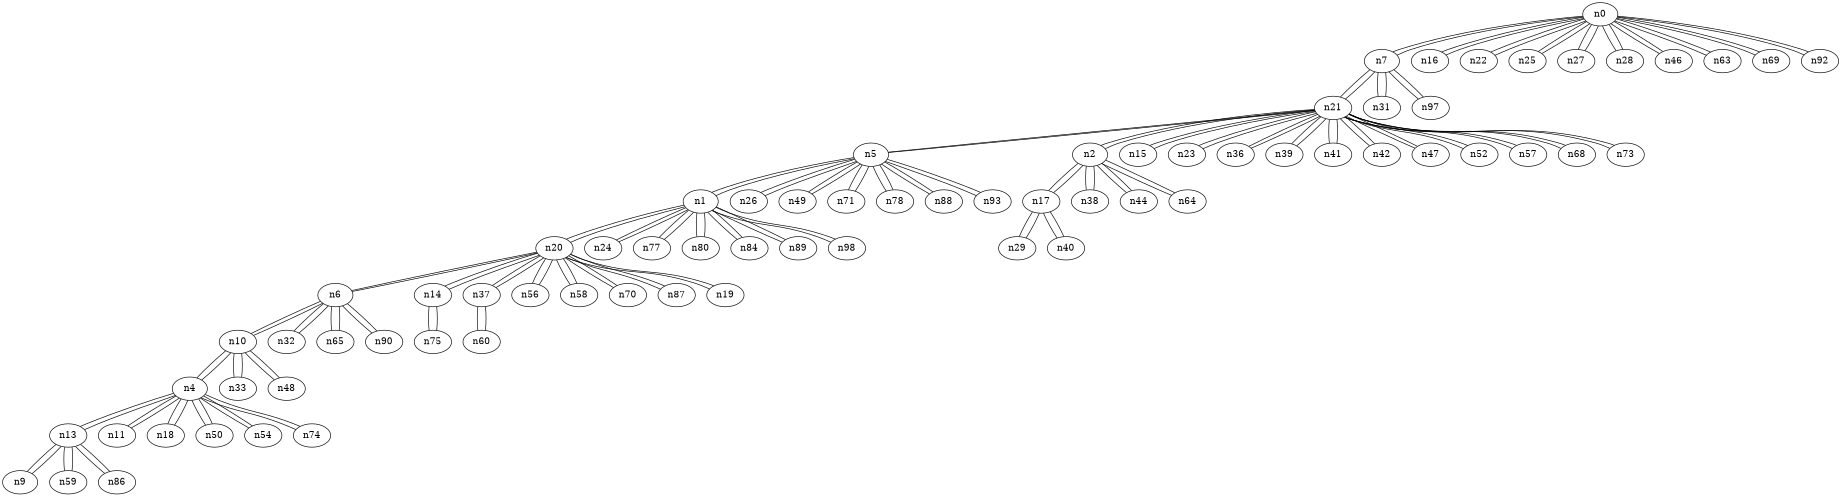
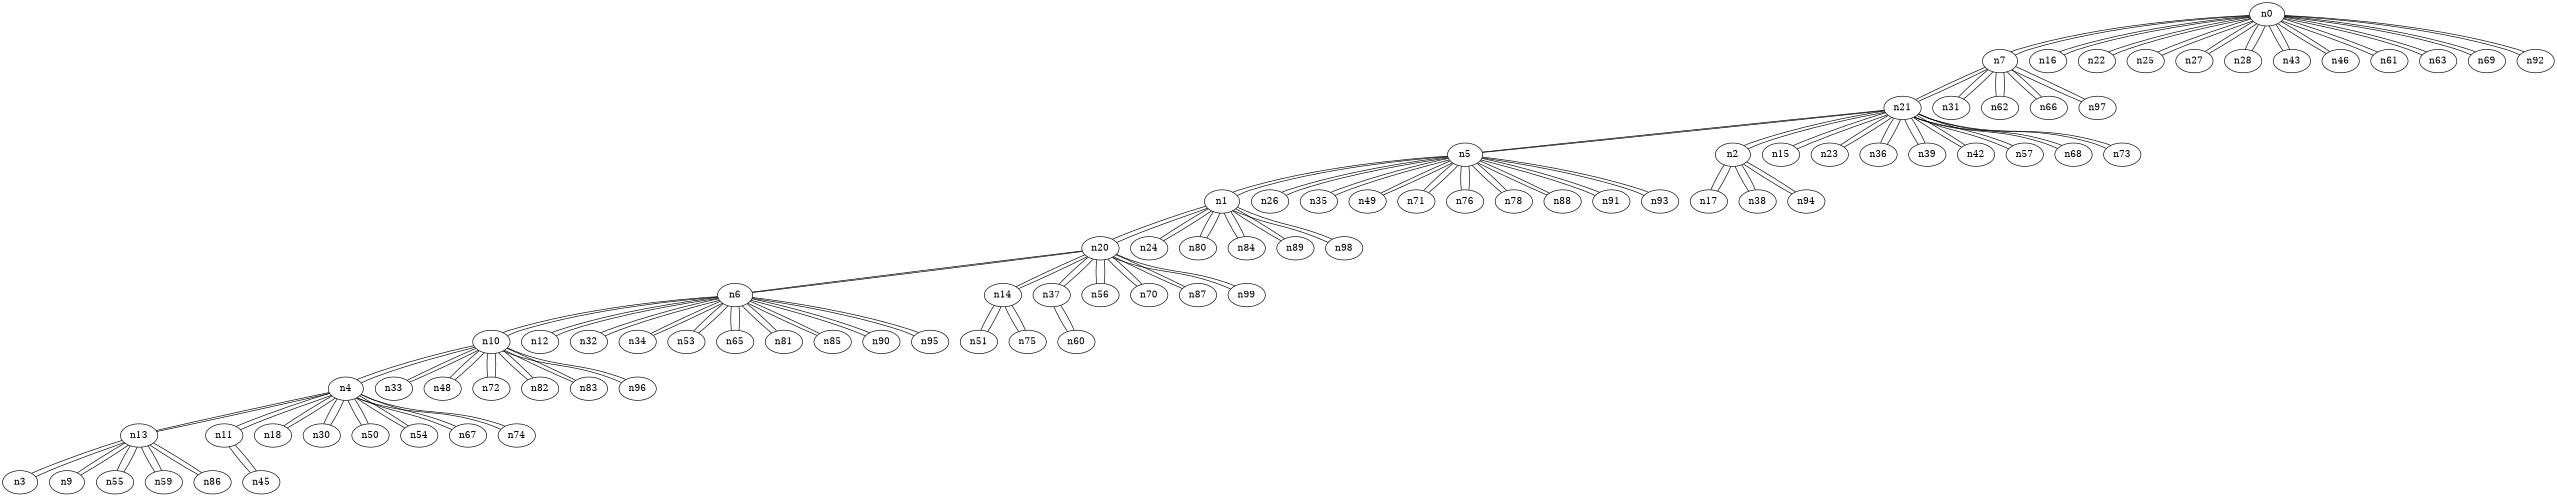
node "n43": added
node "n61": added
node "n62": added
node "n66": added
node "n41": removed
node "n47": removed
node "n52": removed
node "n44": removed
node "n64": label "n64" -> "n94"
node "n35": added
node "n76": added
node "n91": added
node "n77": removed
node "n29": removed
node "n40": removed
node "n58": removed
node "n19": label "n19" -> "n99"
node "n12": added
node "n34": added
node "n53": added
node "n81": added
node "n85": added
node "n95": added
node "n51": added
node "n72": added
node "n82": added
node "n83": added
node "n96": added
node "n30": added
node "n67": added
node "n3": added
node "n55": added
node "n45": added
